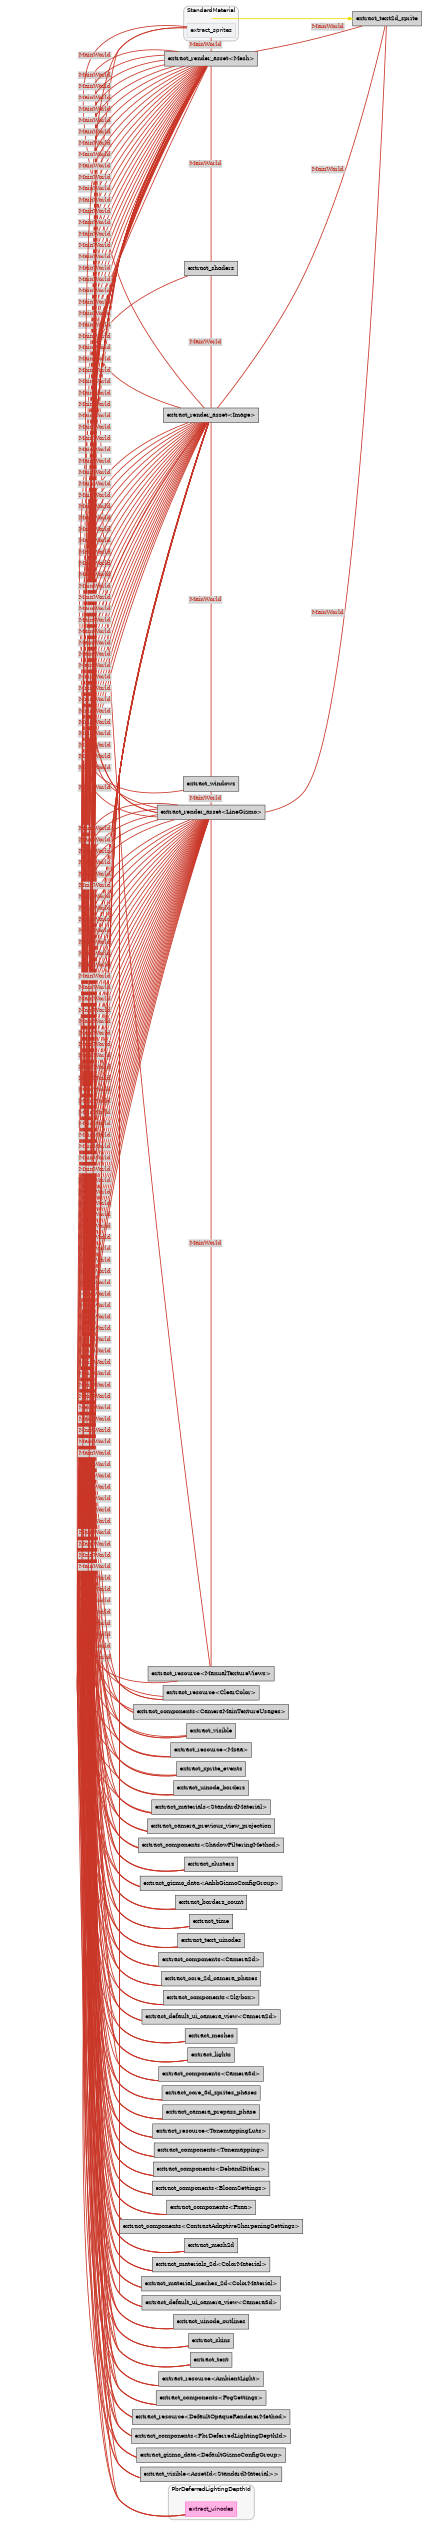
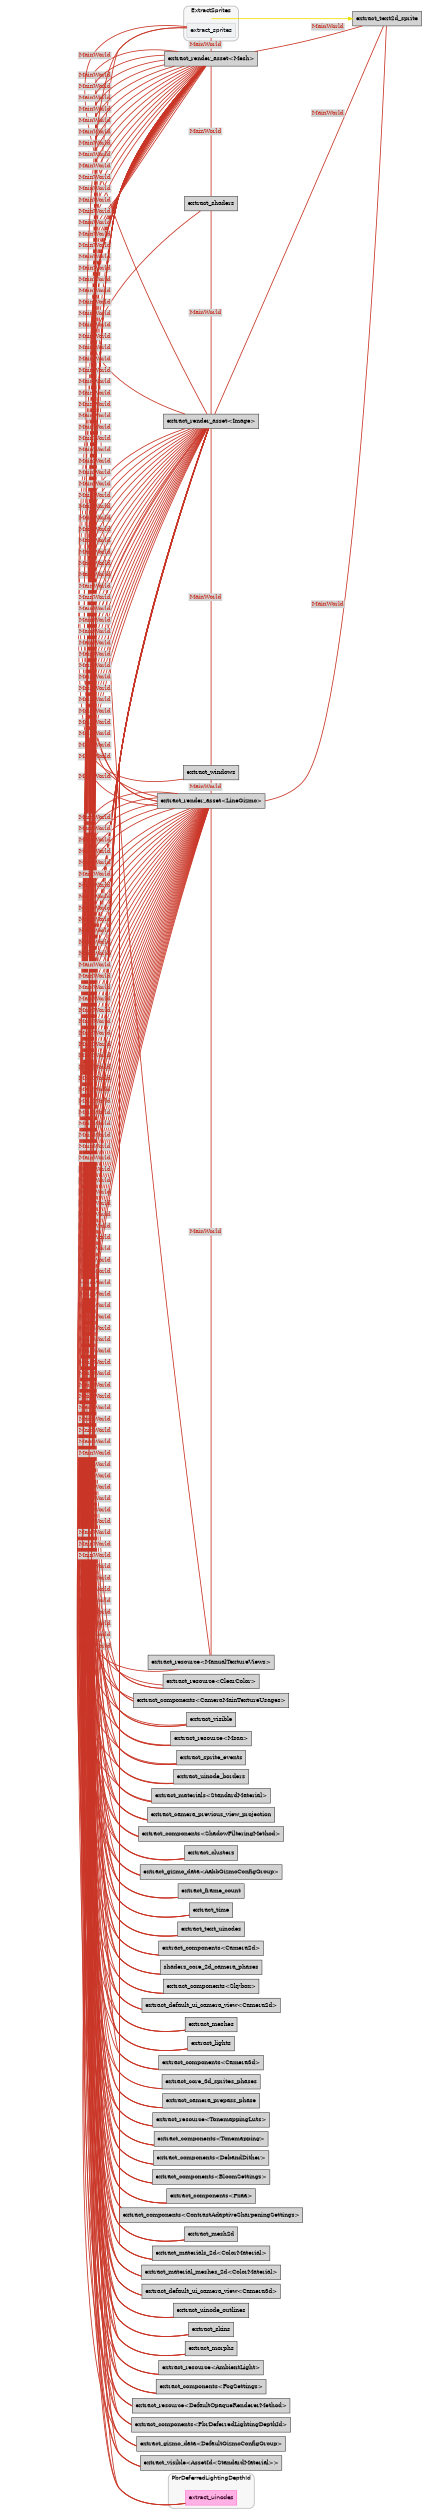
cluster "StandardMaterial": label "StandardMaterial" -> "ExtractSprites"
edge "extract_render_asset<Mesh>" -- "extract_core_3d_sprites_phases": removed, label "MainWorld"
node "extract_borders_count": label "extract_borders_count" -> "extract_frame_count"
node "extract_core_2d_camera_phases": label "extract_core_2d_camera_phases" -> "shaders_core_2d_camera_phases"
node "extract_text": label "extract_text" -> "extract_morphs"
